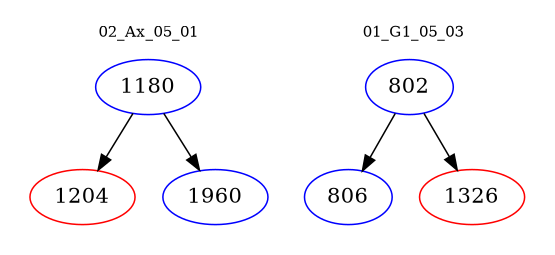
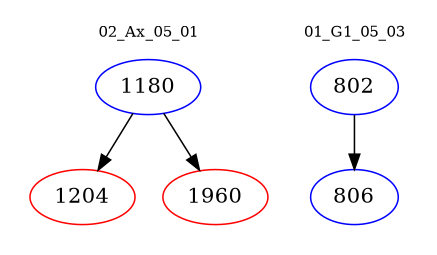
node "1960": color blue -> red
node "1326": removed
